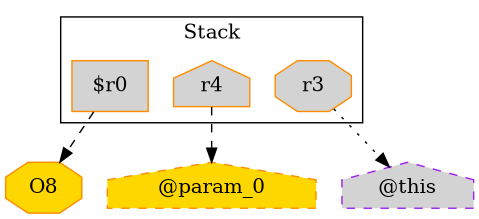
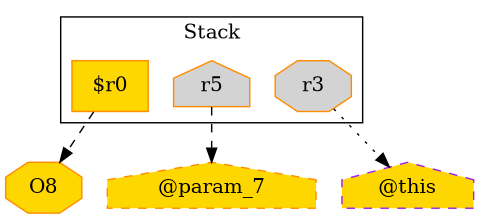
node "$r0": fillcolor lightgrey -> gold
node "r4": label "r4" -> "r5"
node "@param_0": label "@param_0" -> "@param_7"
node "@this": fillcolor lightgrey -> gold
